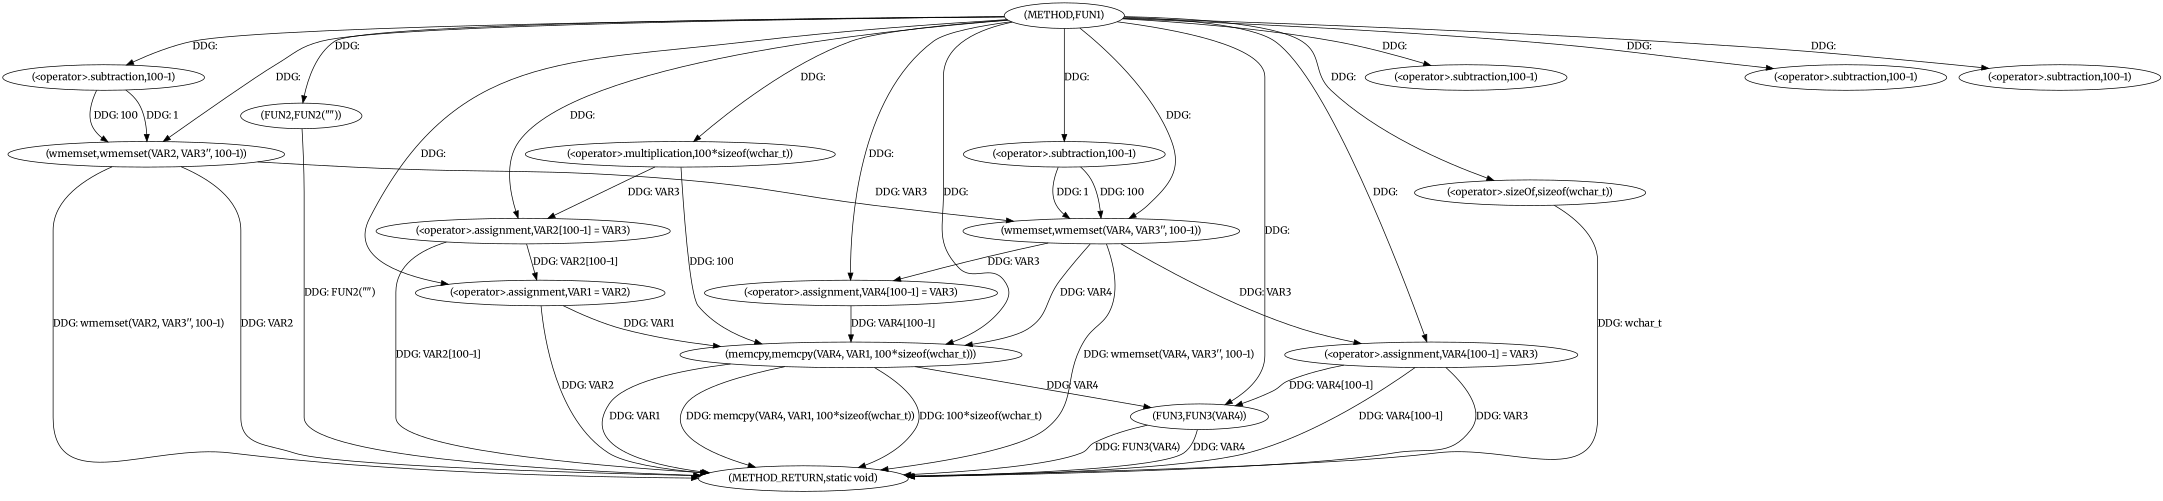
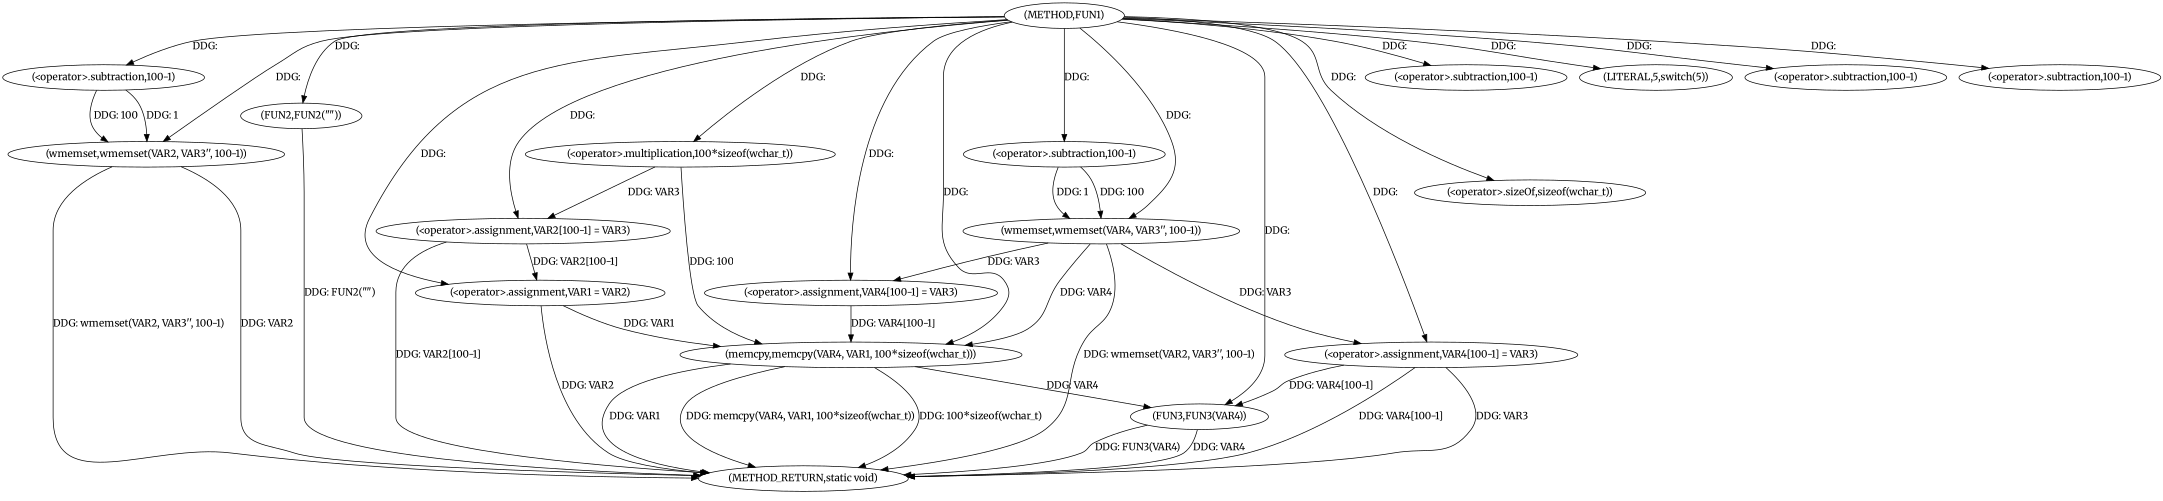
node "(LITERAL,5,switch(5))": added
edge "(wmemset,wmemset(VAR2, VAR3'', 100-1))" -> "(wmemset,wmemset(VAR4, VAR3'', 100-1))": removed, label "DDG: VAR3"
edge "(wmemset,wmemset(VAR4, VAR3'', 100-1))" -> "(METHOD_RETURN,static void)": label "DDG: wmemset(VAR4, VAR3'', 100-1)" -> "DDG: wmemset(VAR2, VAR3'', 100-1)"
edge "(<operator>.sizeOf,sizeof(wchar_t))" -> "(METHOD_RETURN,static void)": removed, label "DDG: wchar_t"
